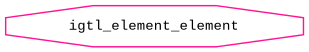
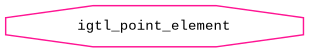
node "igtl_element_element": label "igtl_element_element" -> "igtl_point_element"
